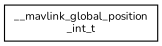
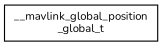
node "__mavlink_global_position _int_t": label "__mavlink_global_position _int_t" -> "__mavlink_global_position _global_t"
